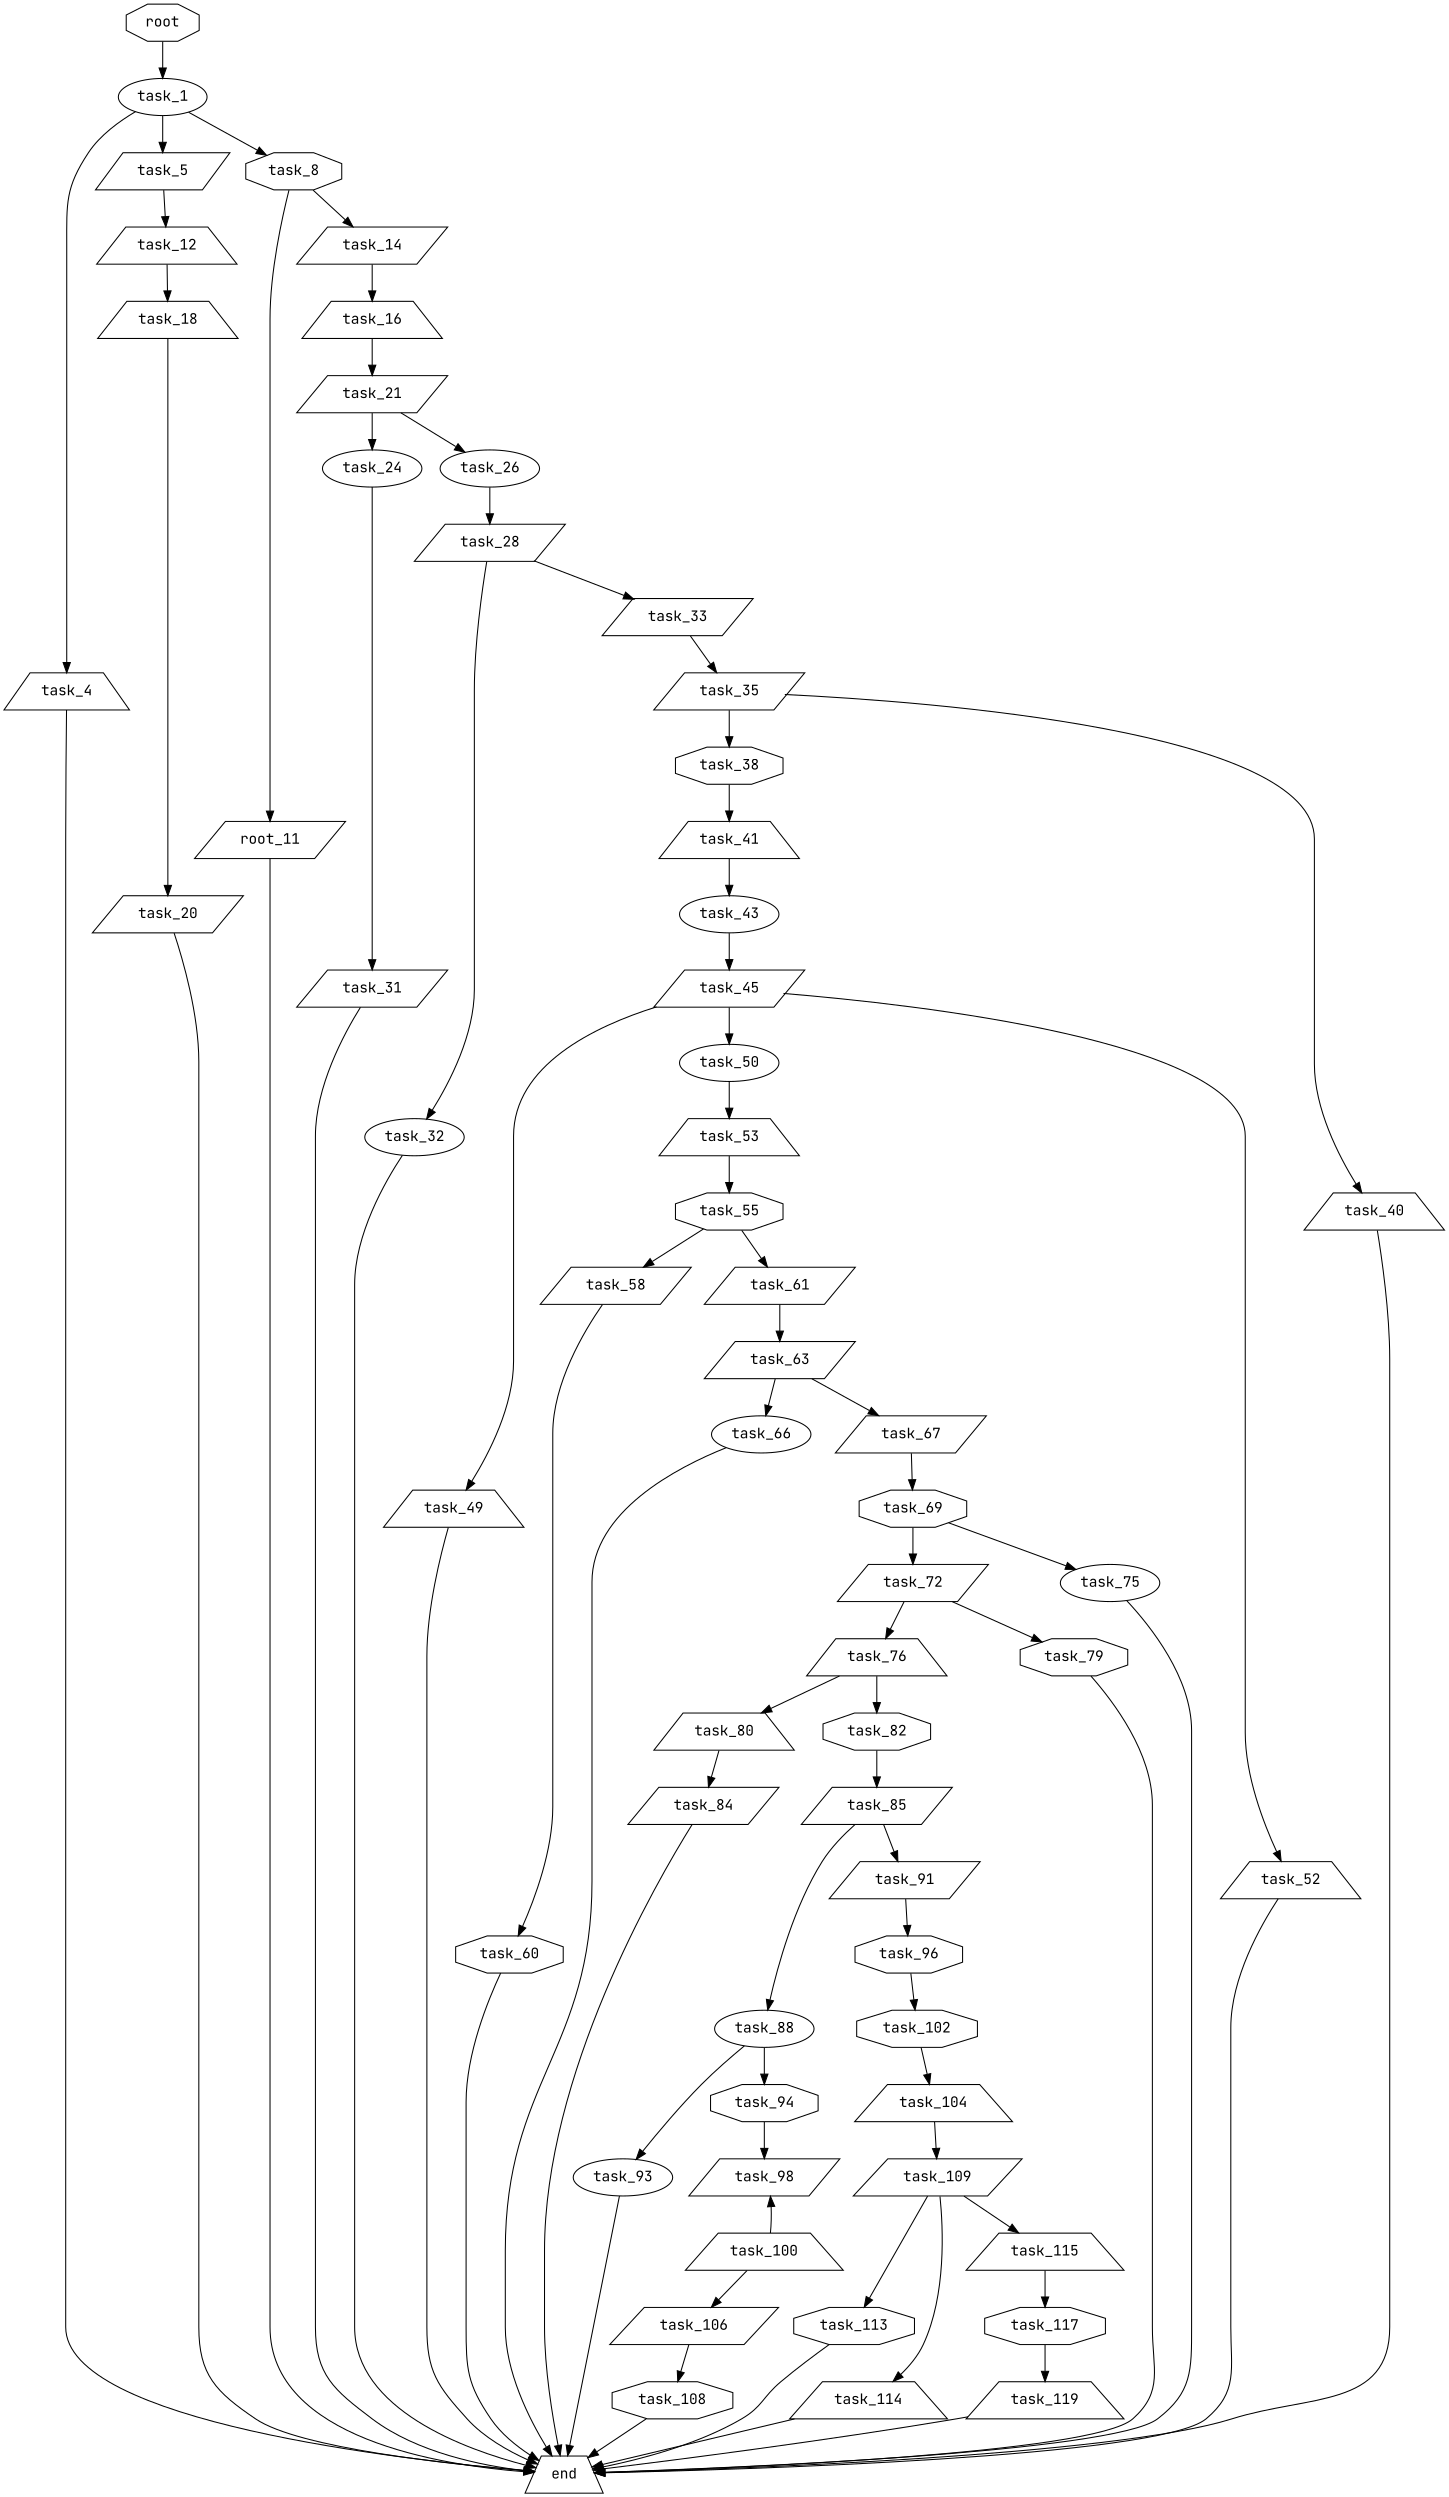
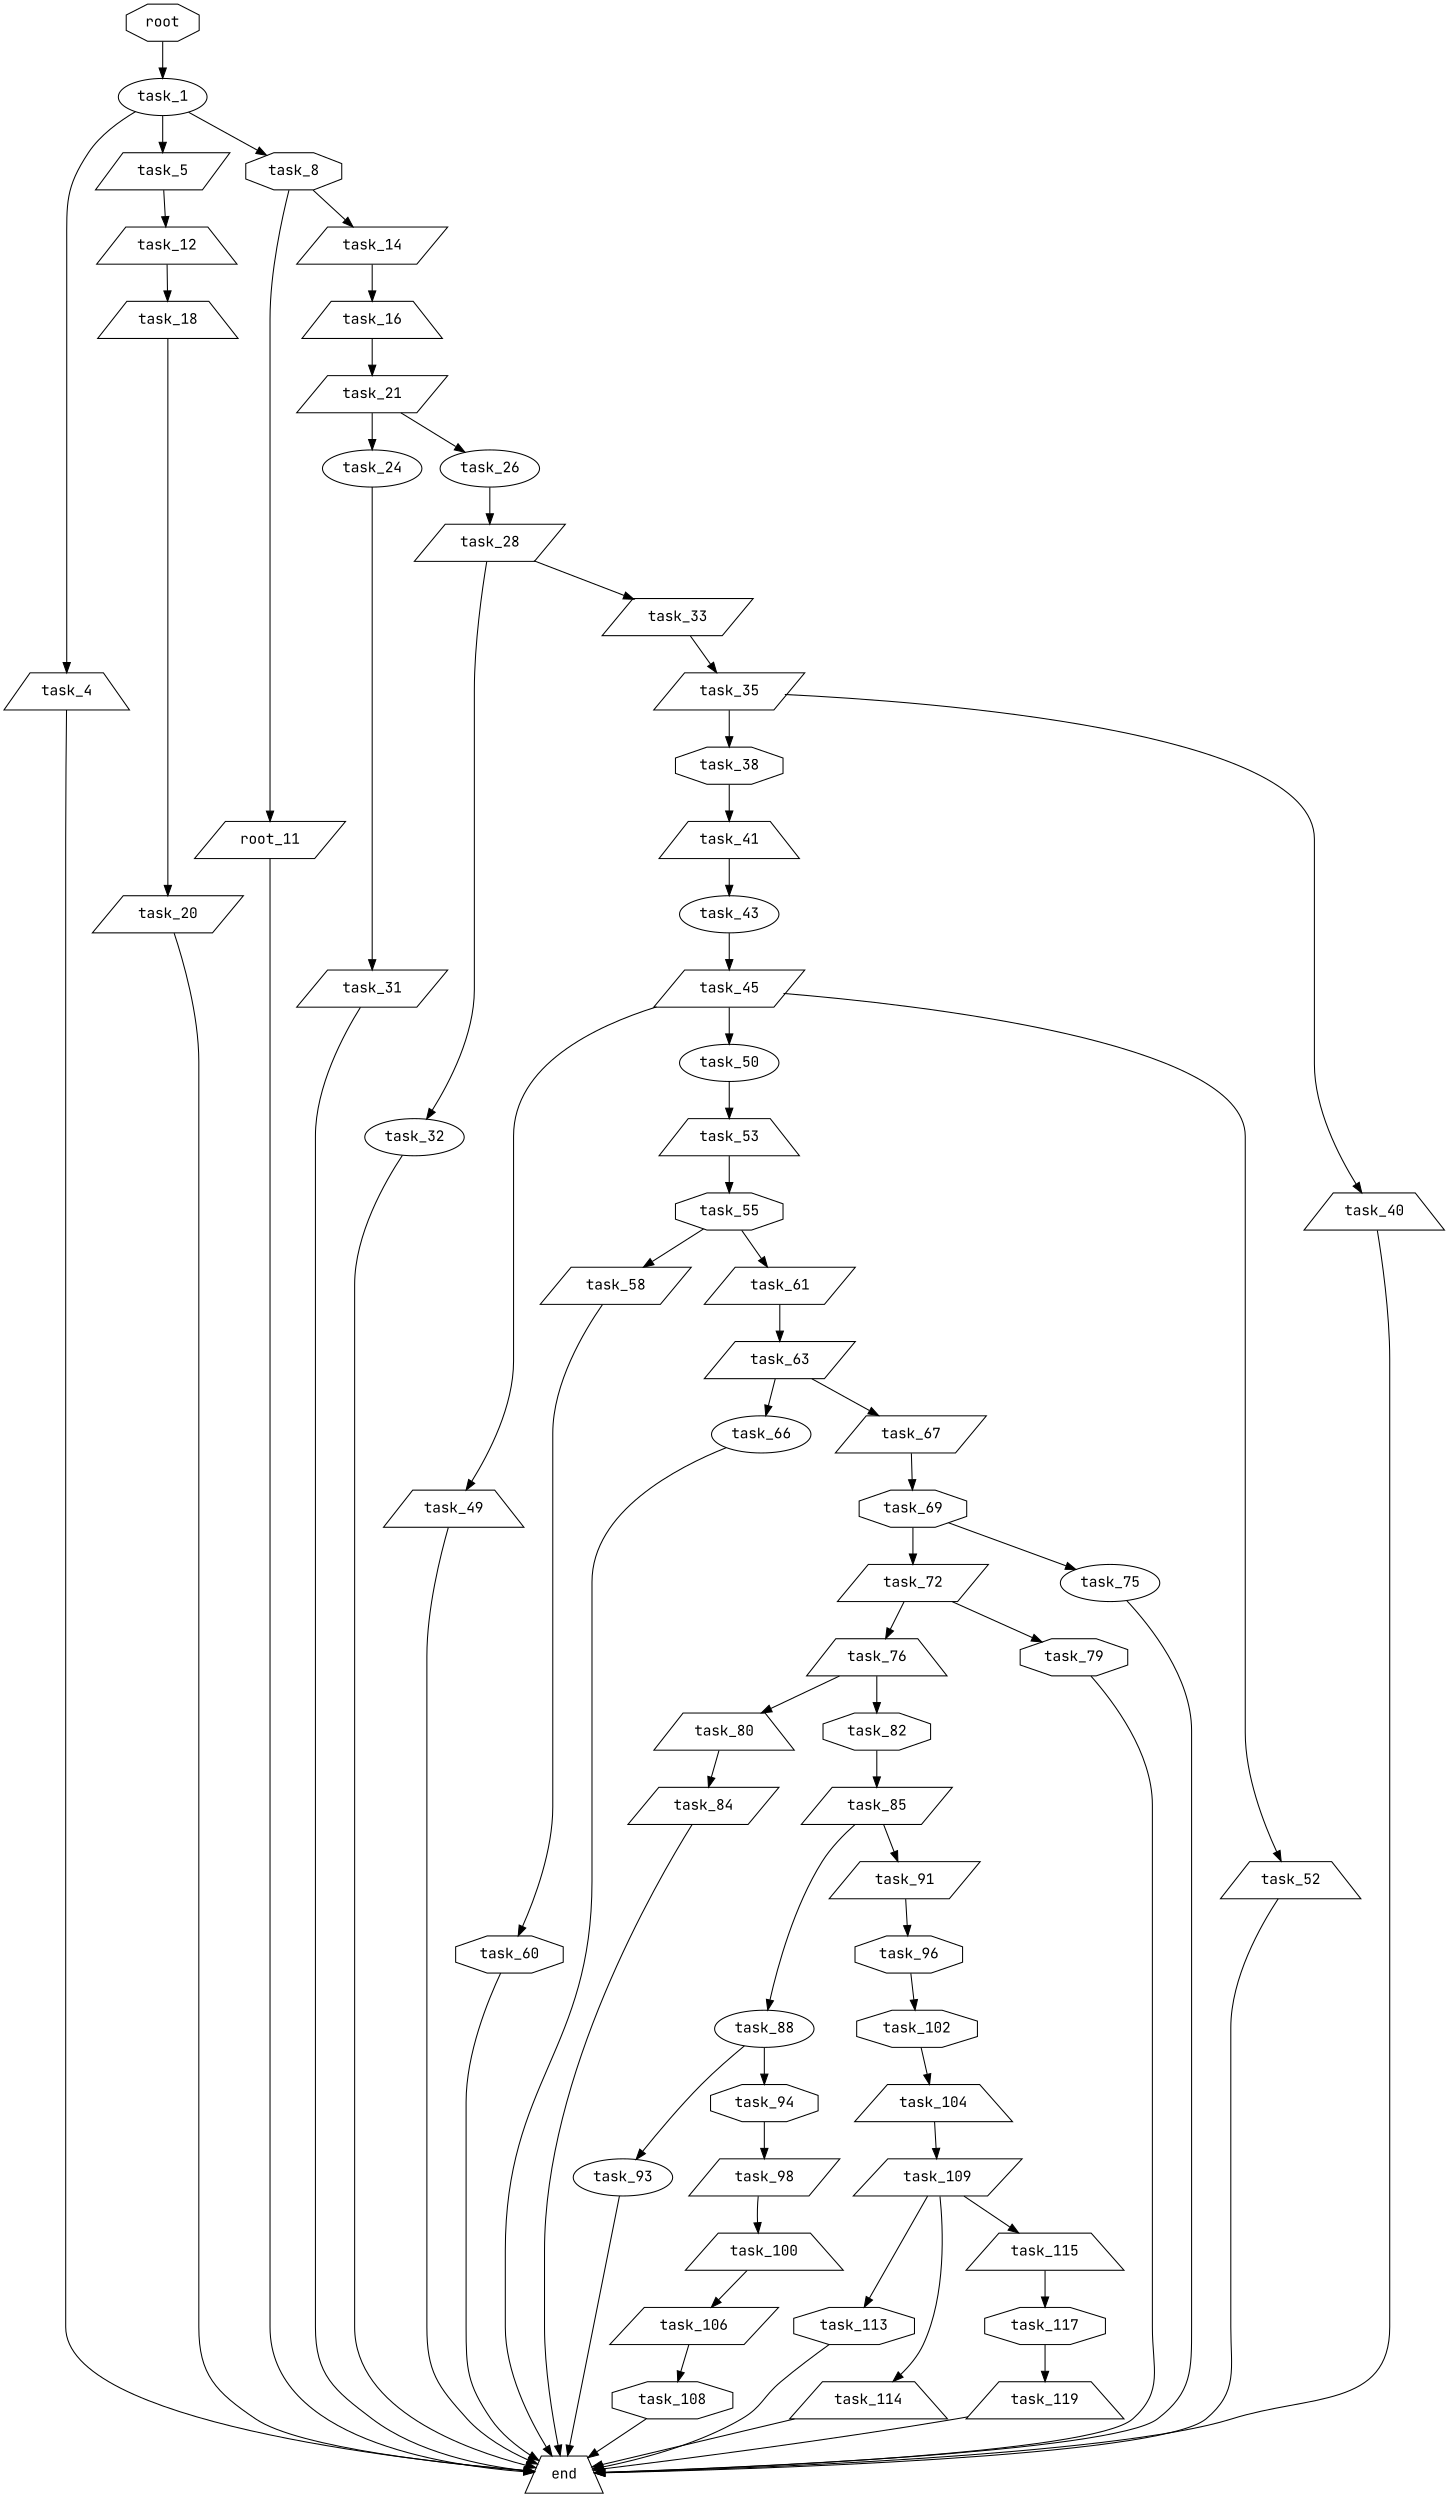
edge "task_100" -> "task_98": reversed
